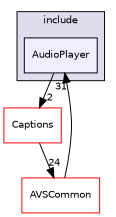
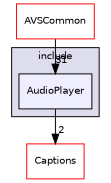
edge "Captions" -> "AVSCommon": removed
